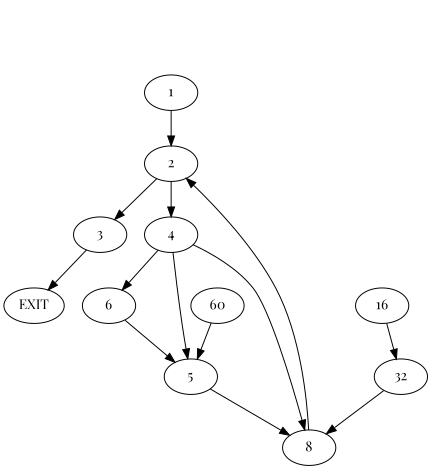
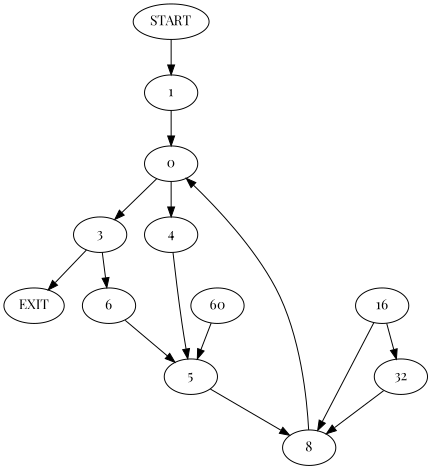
node "START": added
node "2": label "2" -> "0"
edge "4" -> "6": now "3" -> "6"
edge "4" -> "8": now "16" -> "8"
